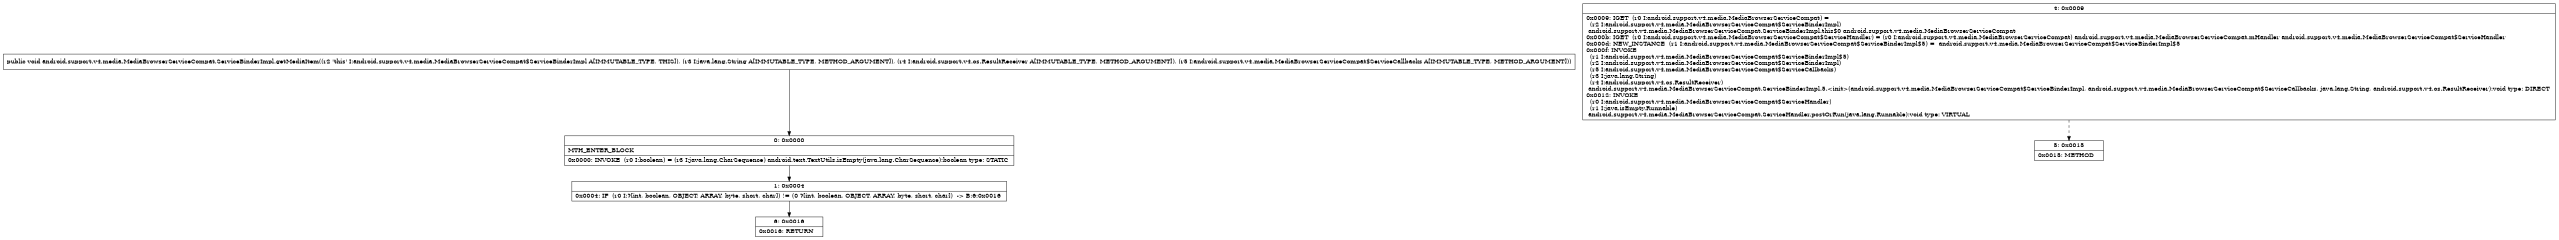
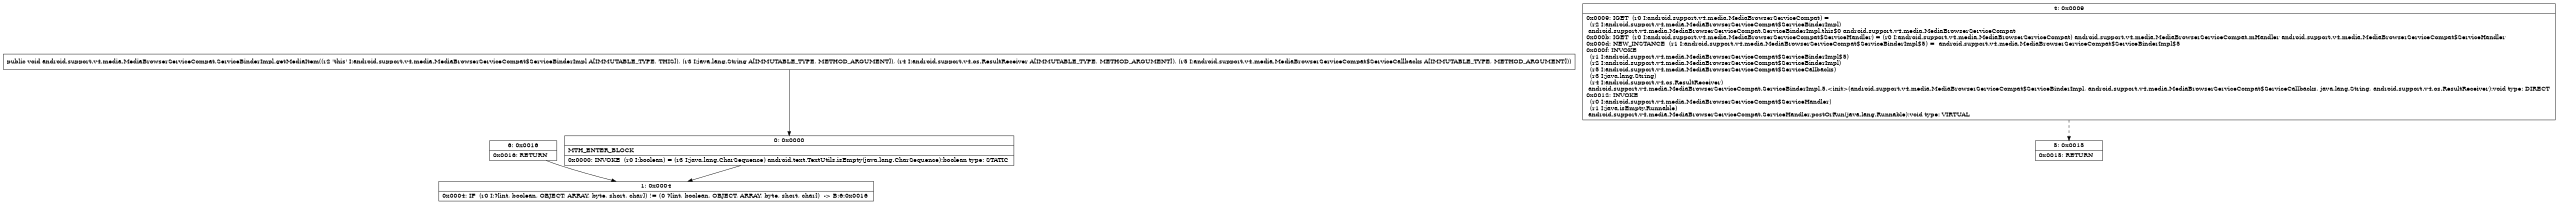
node "5: 0x0015": text "0x0015: METHOD" -> "0x0015: RETURN"
edge "1: 0x0004" -> "6: 0x0016": reversed
